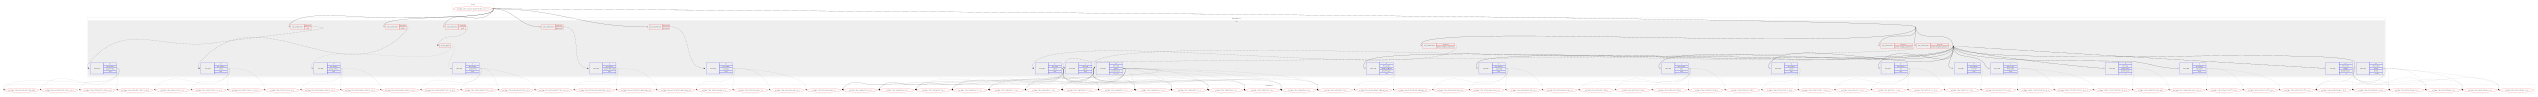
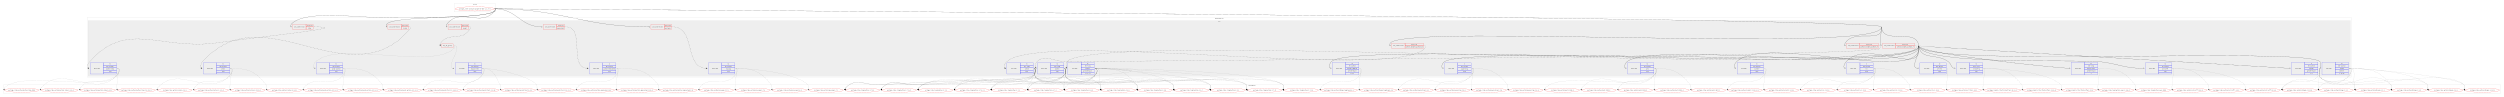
node "portage://dev-python/dev-ldap-2.4.19-r1": label "portage://dev-python/dev-ldap-2.4.19-r1" -> "portage://dev-python/python-ldap-2.4.19-r1"
node "portage://dev-lang/python-3.6.8": removed
